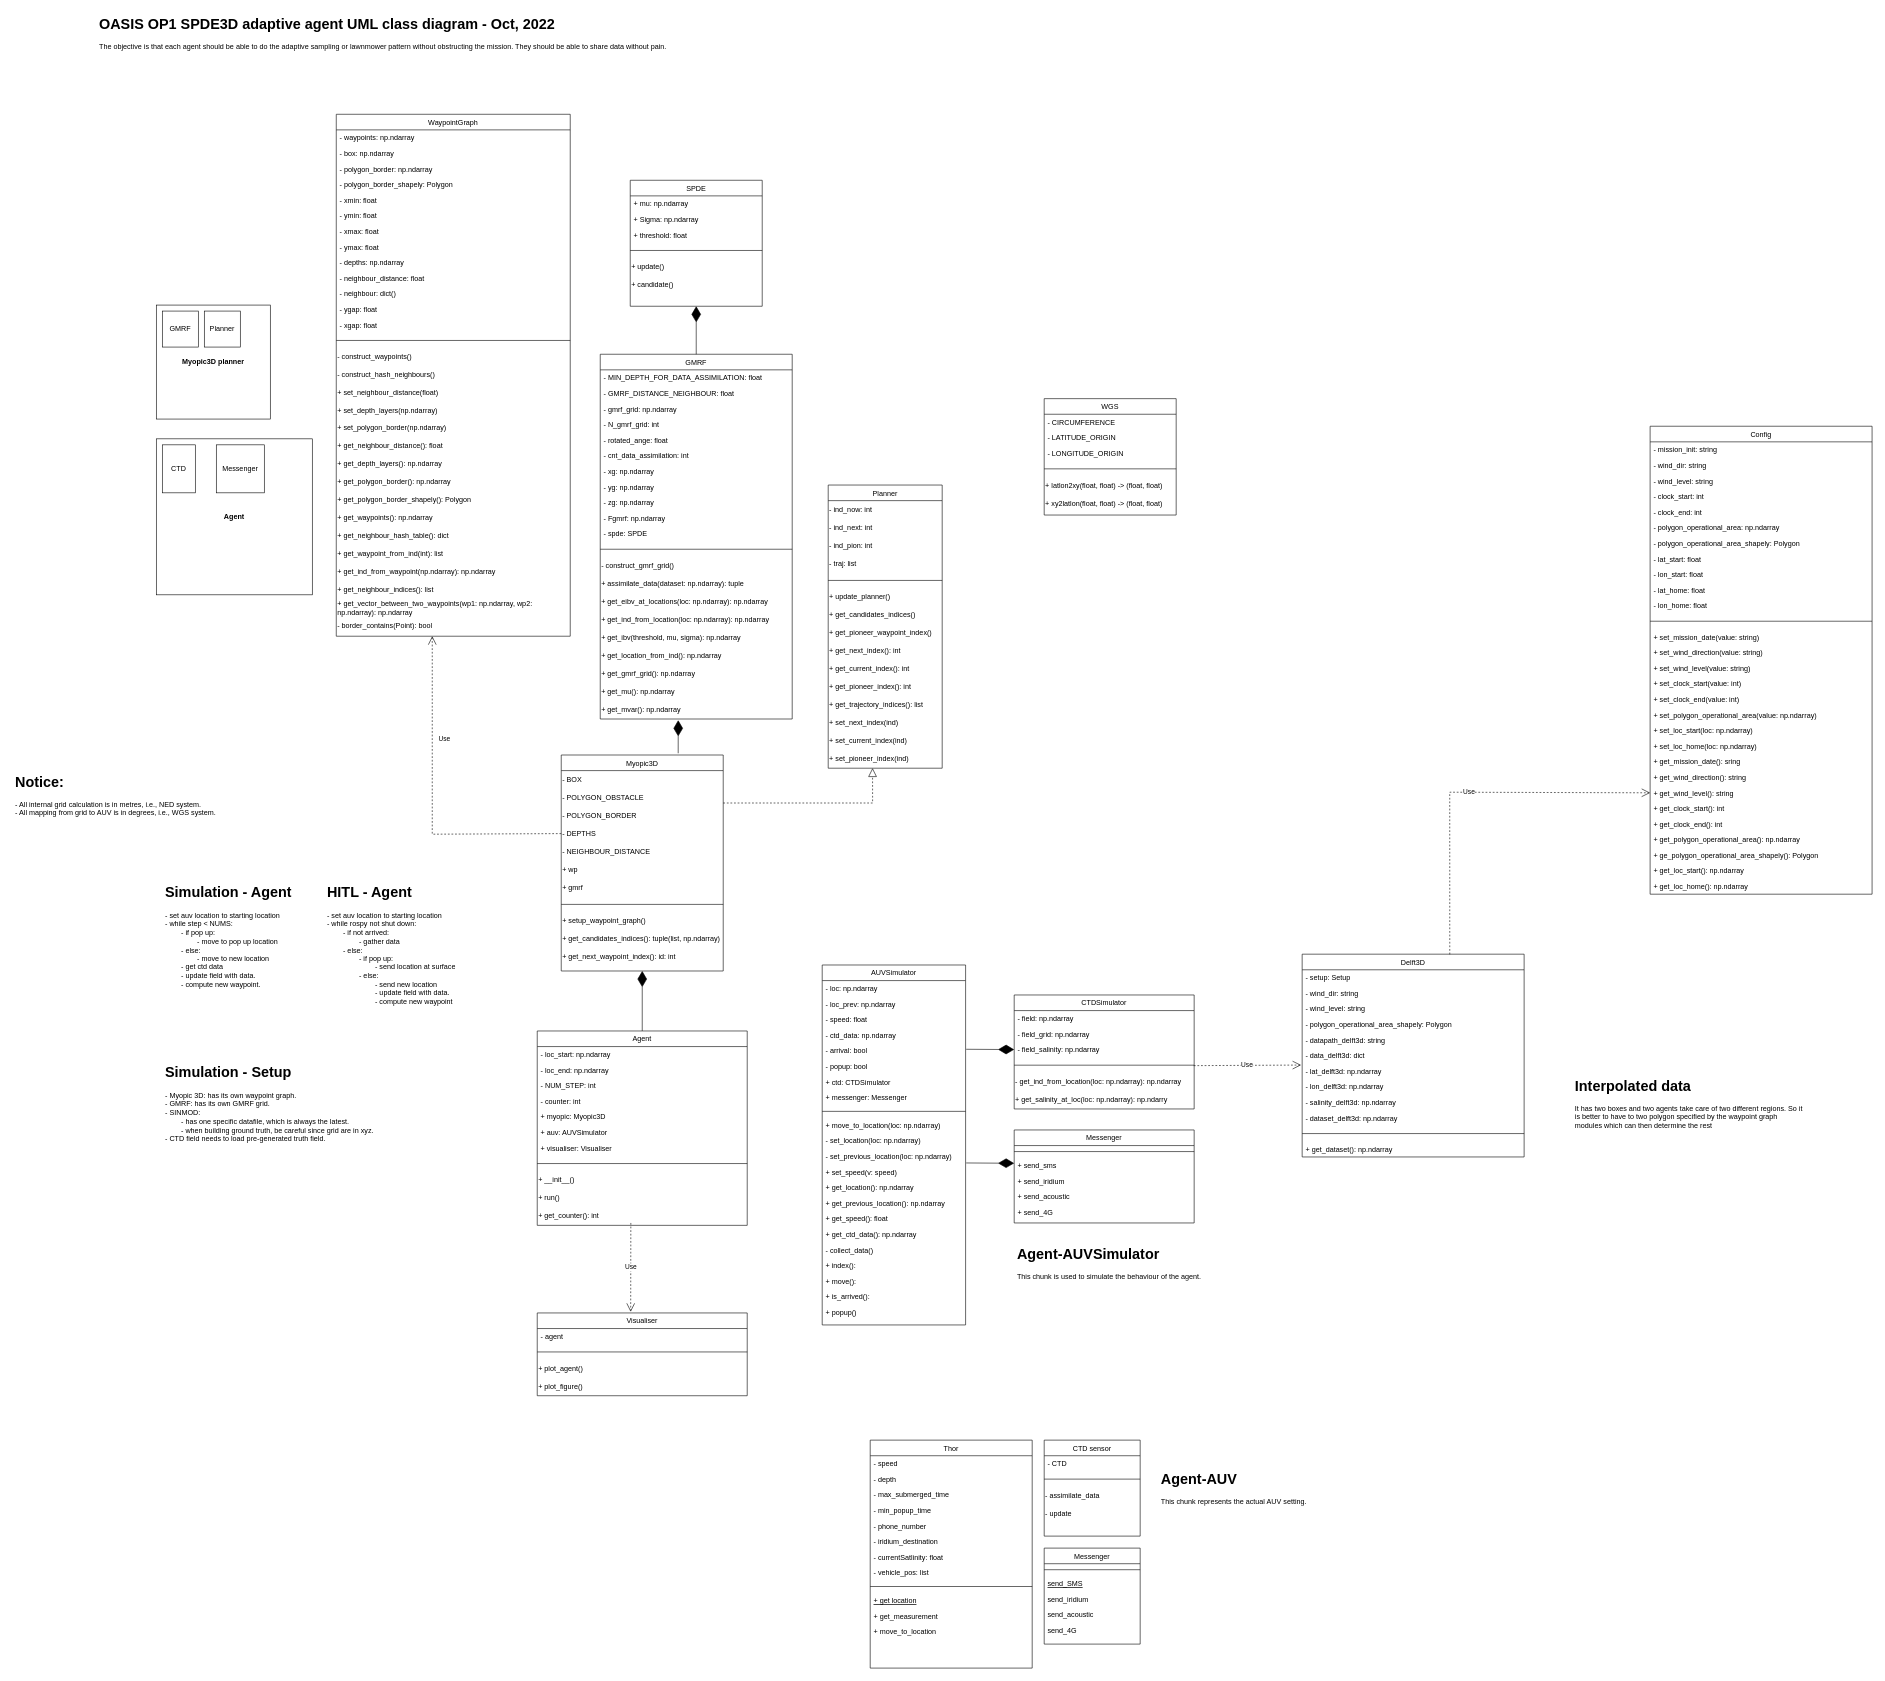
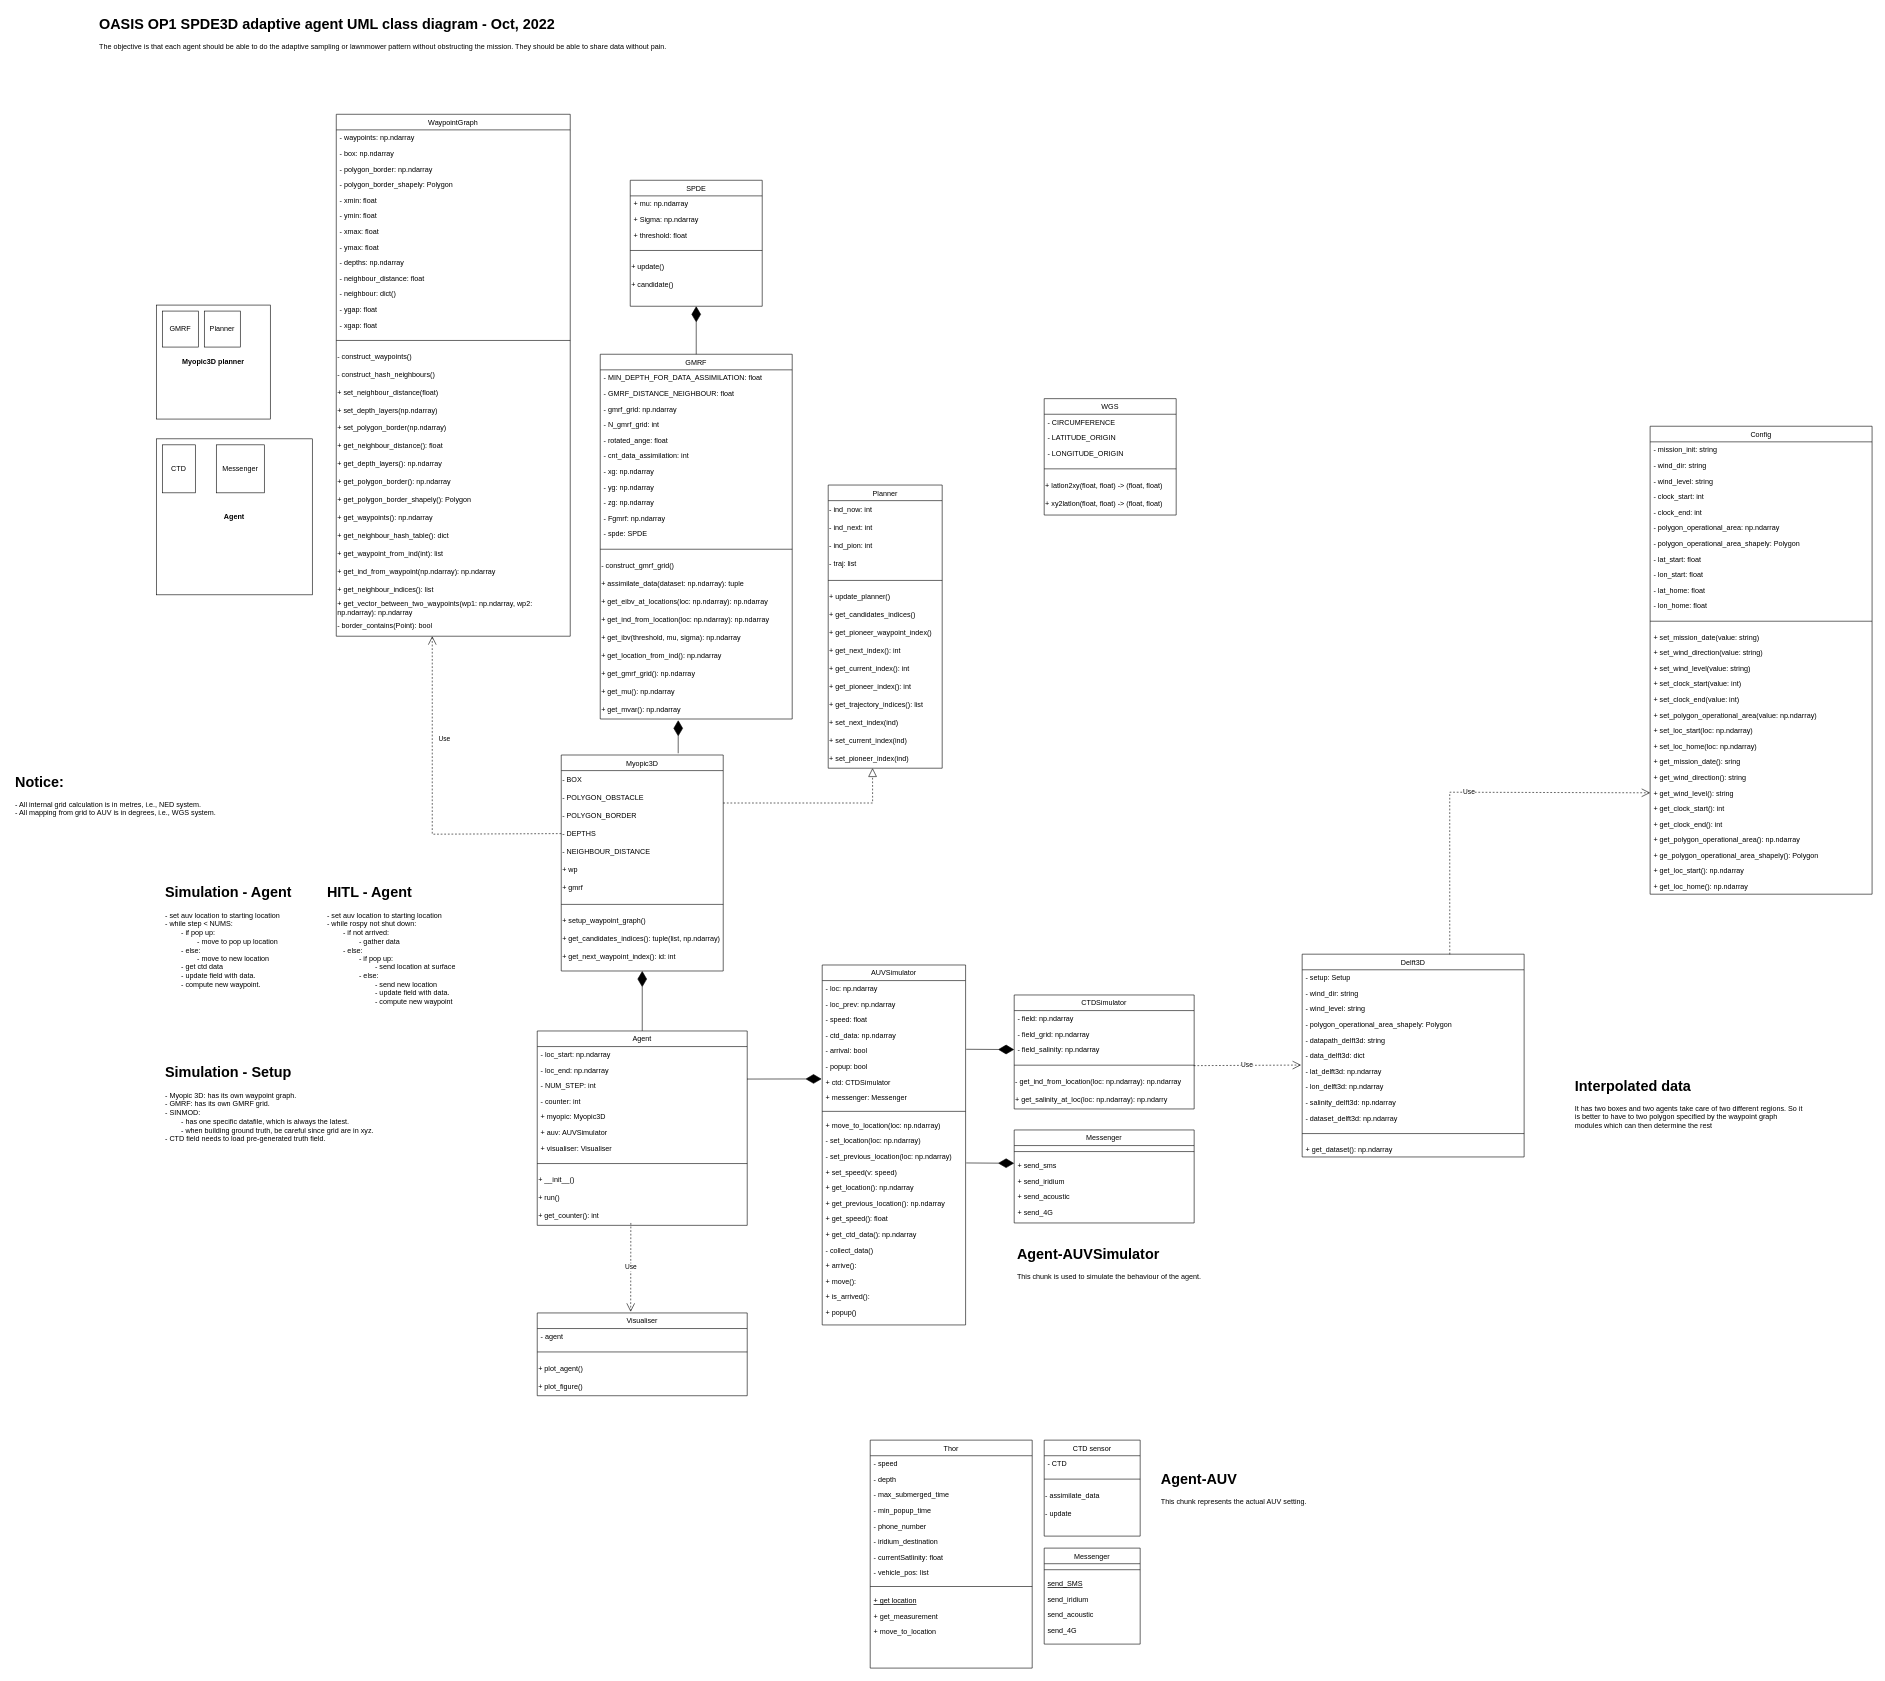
edge "- NUM_STEP: int" -> "+ ctd: CTDSimulator": added
node "+ index():": label "+ index():" -> "+ arrive():"
